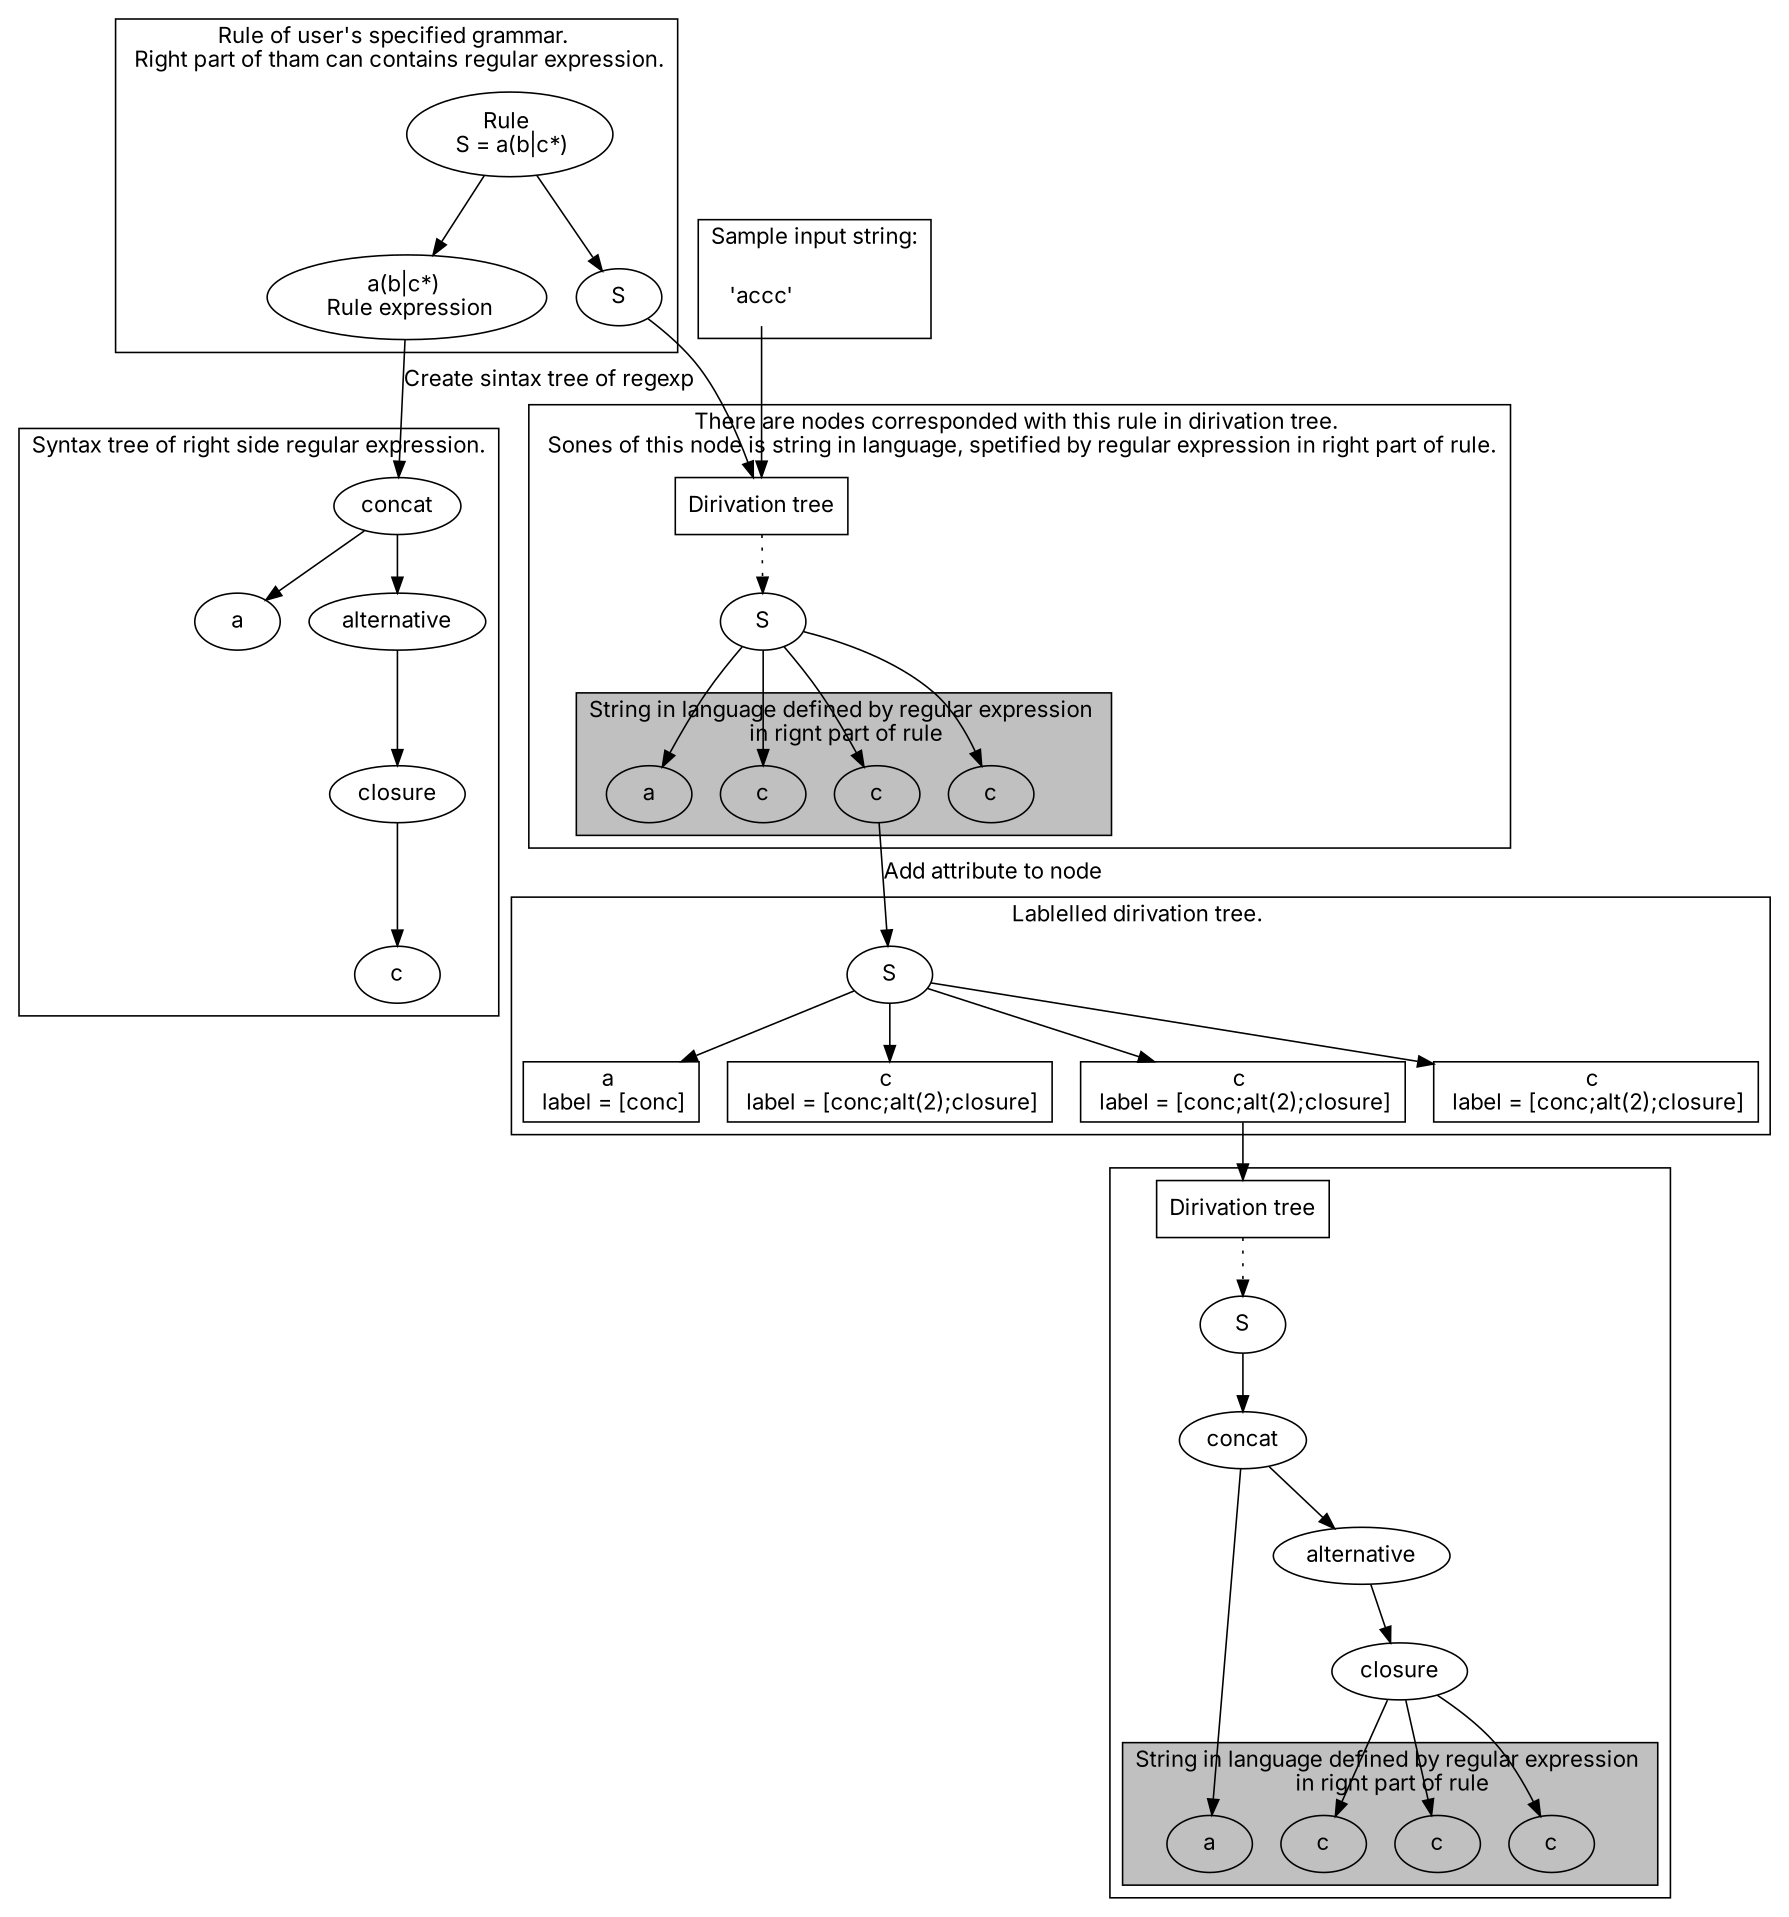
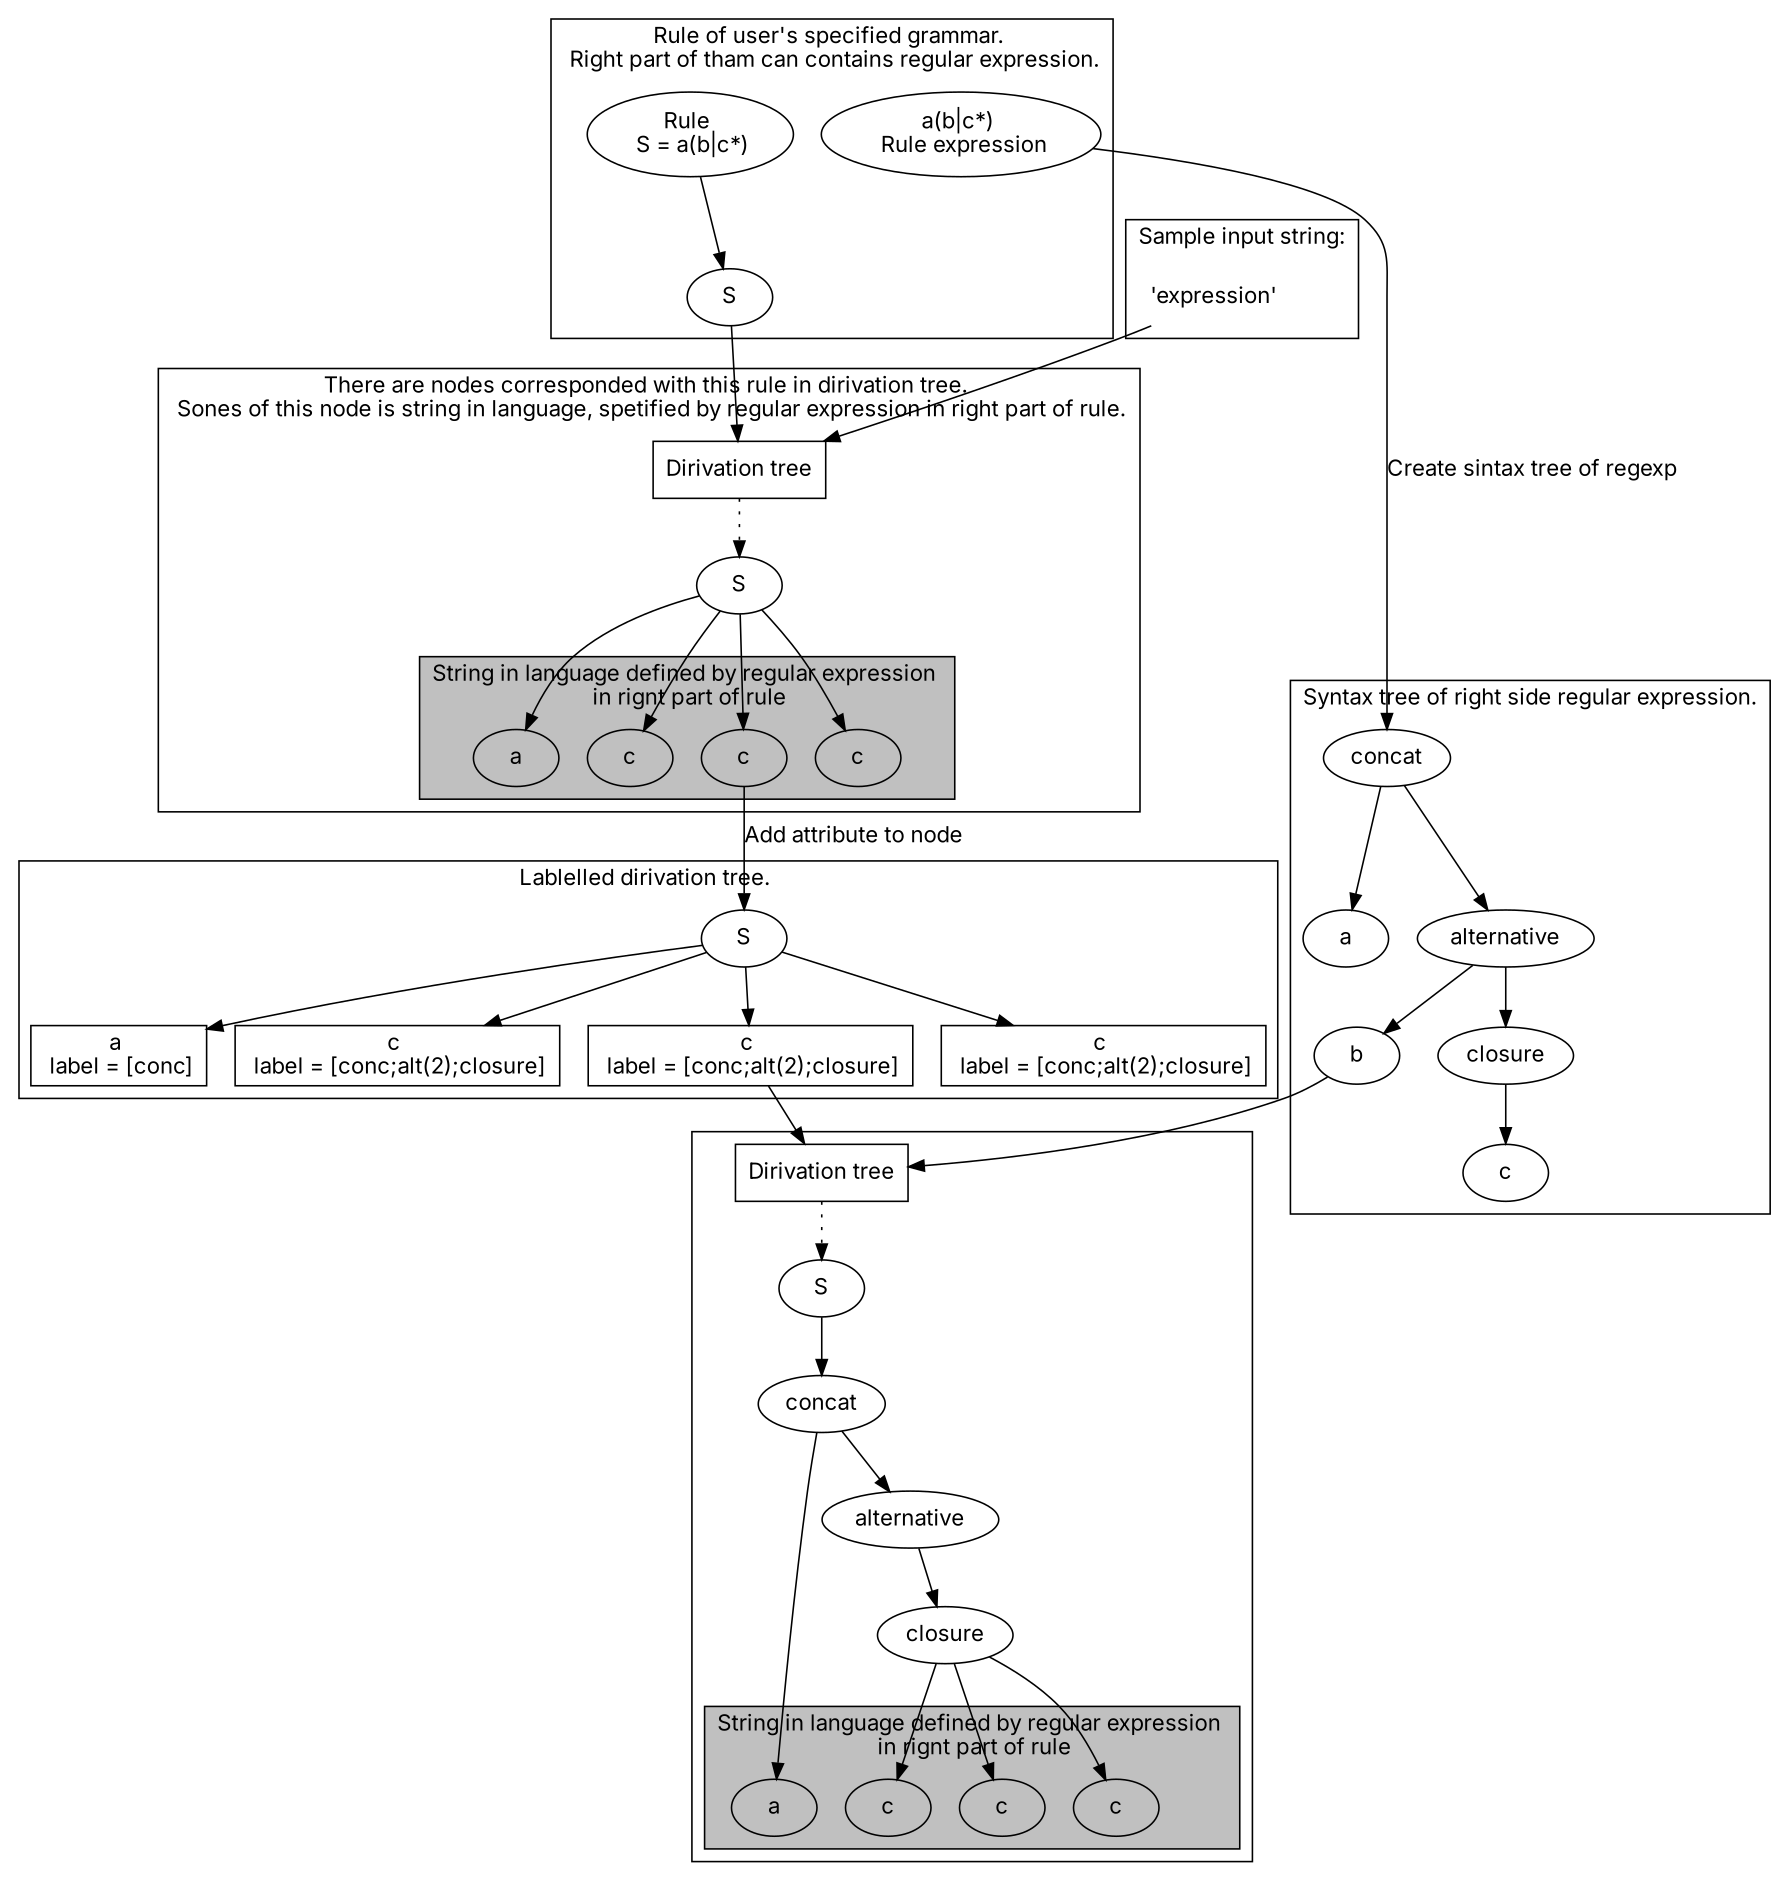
edge "Rule S = a(b|c*)" -> "a(b|c*) Rule expression": removed
node "'accc'": label "'accc'" -> "'expression'"
node "b": added
